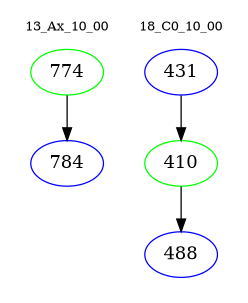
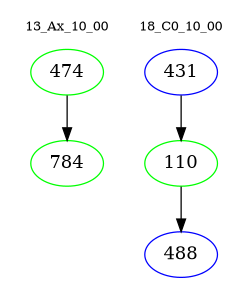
node "774": label "774" -> "474"
node "784": color blue -> green
node "410": label "410" -> "110"
